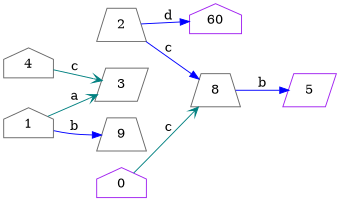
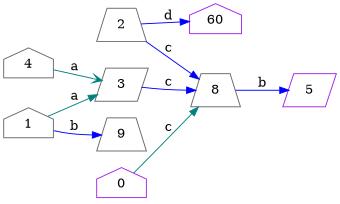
edge "4" -> "3": label "c" -> "a"
edge "3" -> "8": added, label "c"
edge "1" -> "3": arrowhead vee -> normal
edge "0" -> "8": arrowhead vee -> normal
